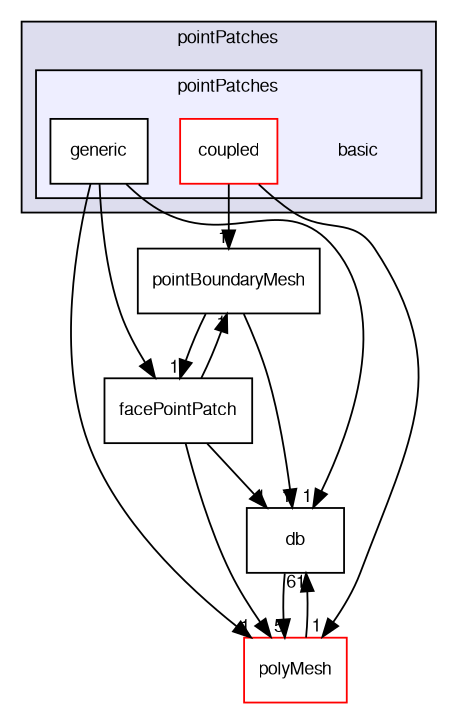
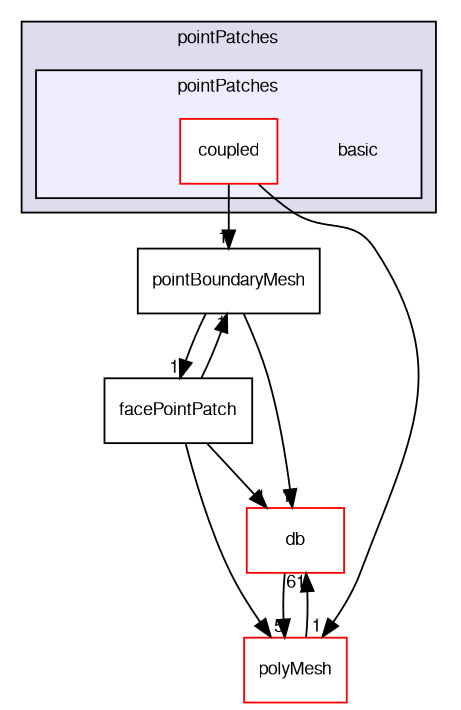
node "generic": removed
node "db": color black -> red
